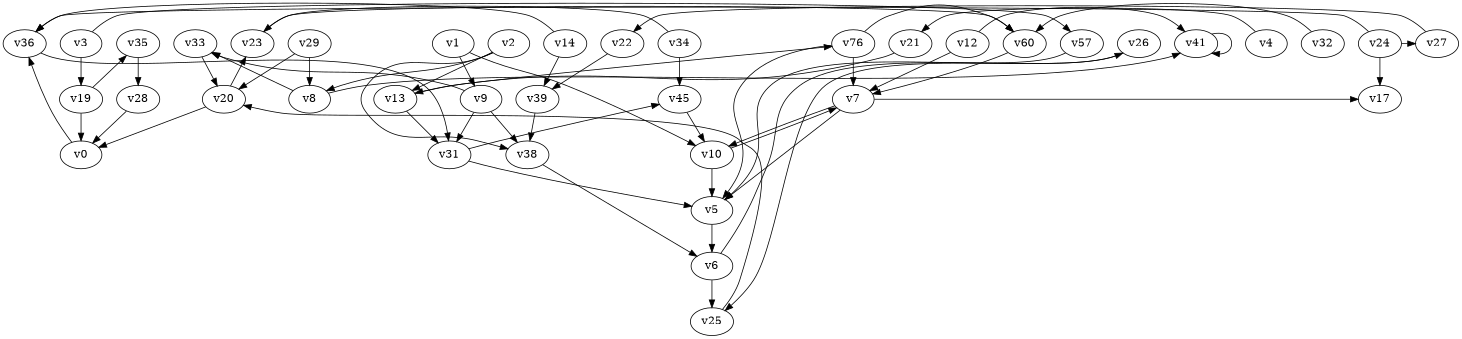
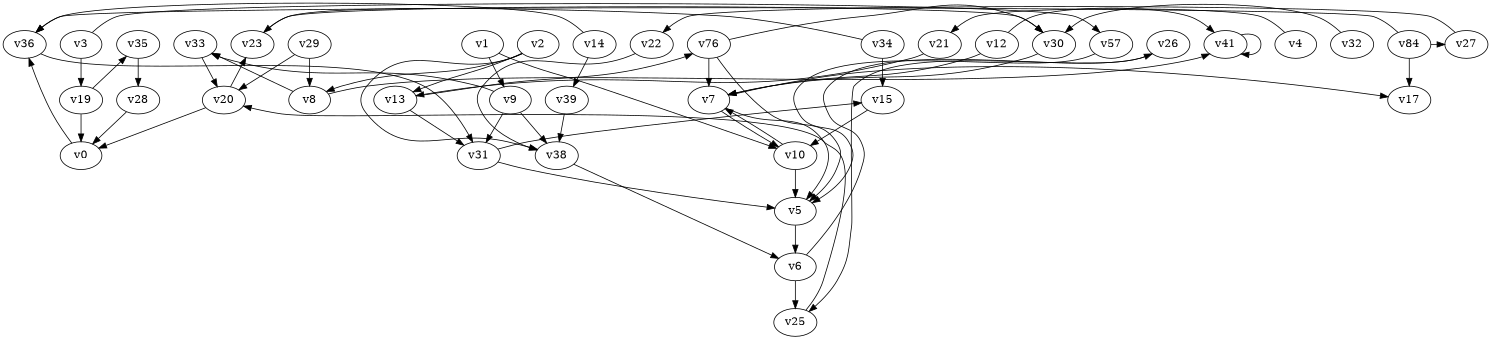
node "v60": label "v60" -> "v30"
node "v24": label "v24" -> "v84"
edge "v22" -> "v39": now "v22" -> "v38"
node "v45": label "v45" -> "v15"
